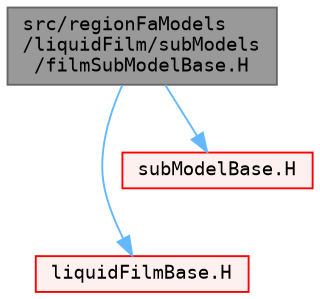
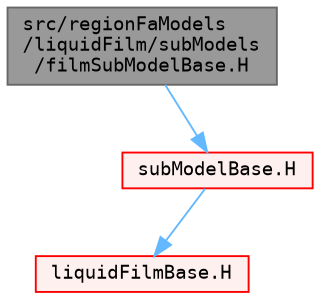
edge "src/regionFaModels /liquidFilm/subModels /filmSubModelBase.H" -> "liquidFilmBase.H": now "subModelBase.H" -> "liquidFilmBase.H"
